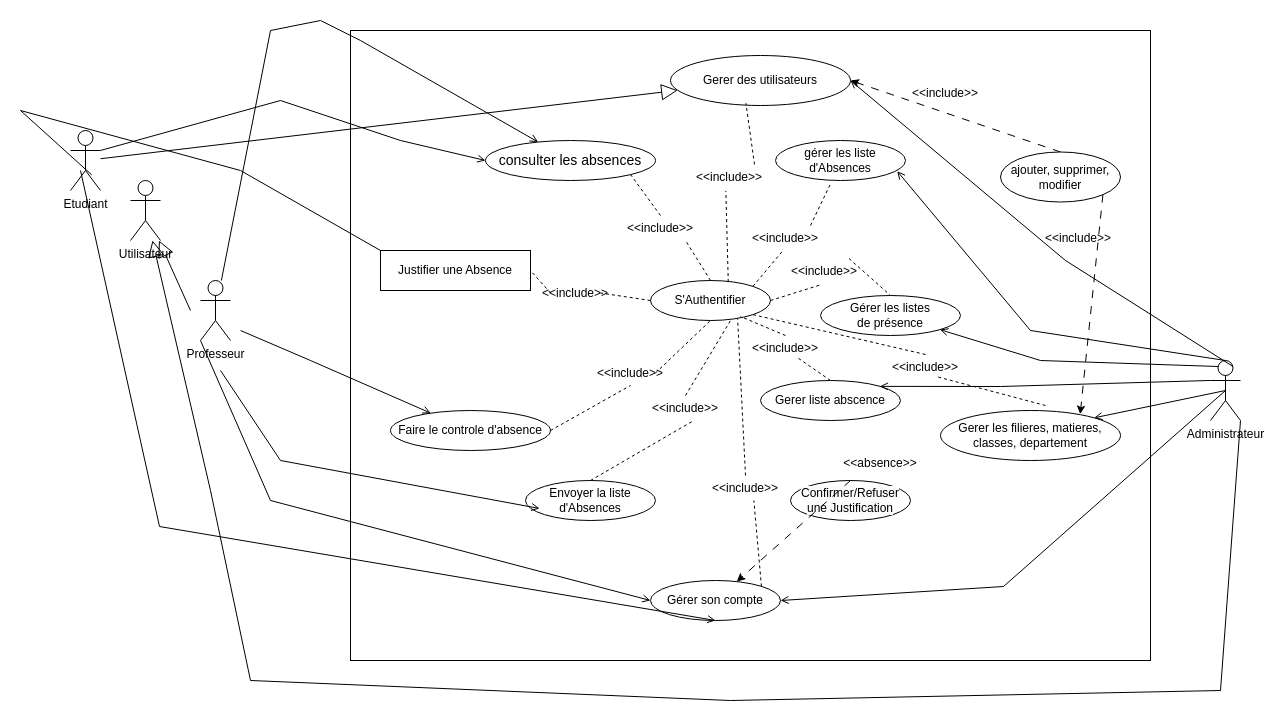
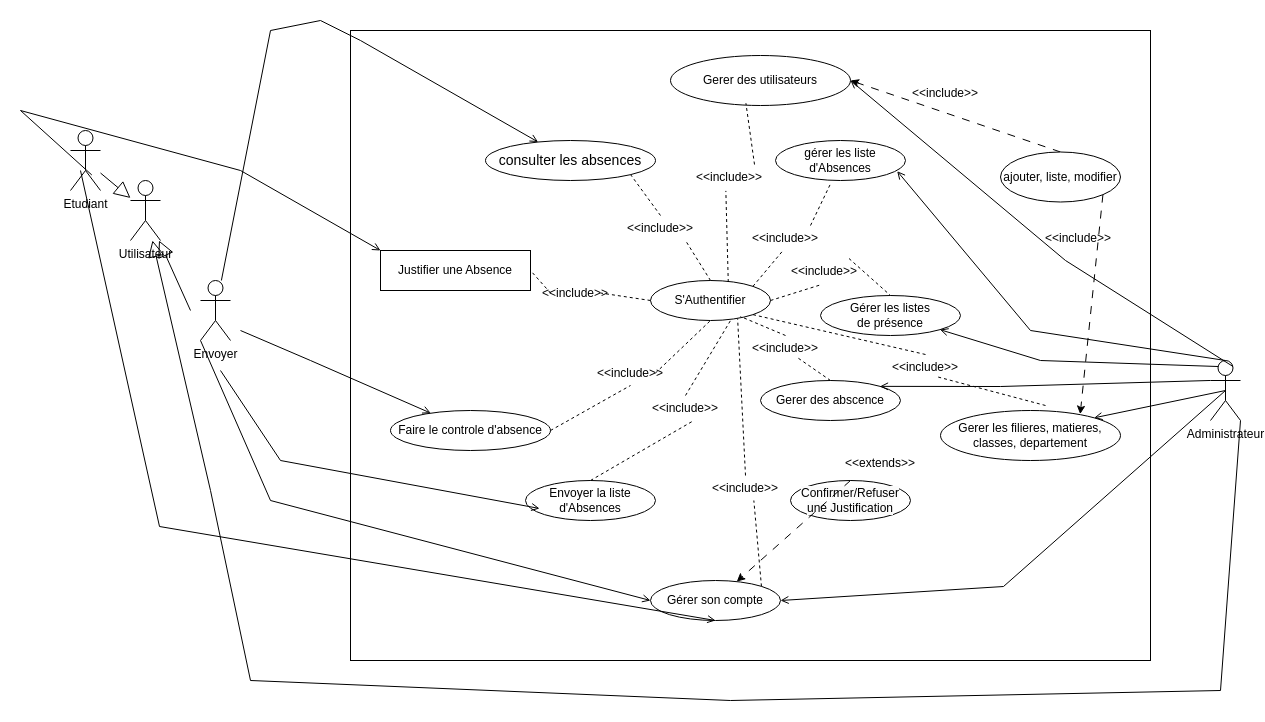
edge "Etudiant" -> "consulter les absences": removed
edge "Etudiant" -> "Gerer des utilisateurs": now "Etudiant" -> "Utilisateur"
node "ajouter, supprimer, modifier": label "ajouter, supprimer, modifier" -> "ajouter, liste, modifier"
edge "Etudiant" -- "Justifier une Absence": arrowhead none -> open
node "Professeur": label "Professeur" -> "Envoyer"
node "Gerer liste abscence": label "Gerer liste abscence" -> "Gerer des abscence"
node "<<absence>>": label "<<absence>>" -> "<<extends>>"
